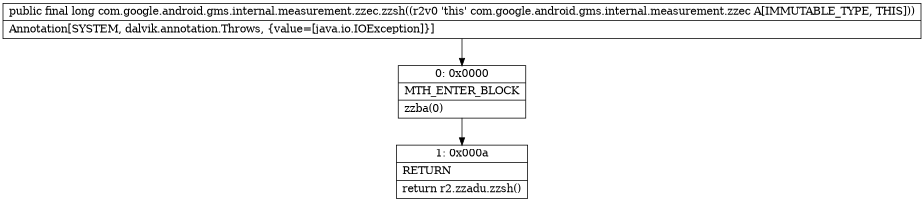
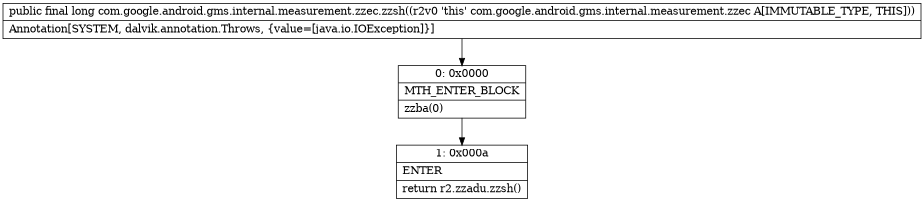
node "1: 0x000a": text "RETURN" -> "ENTER"
